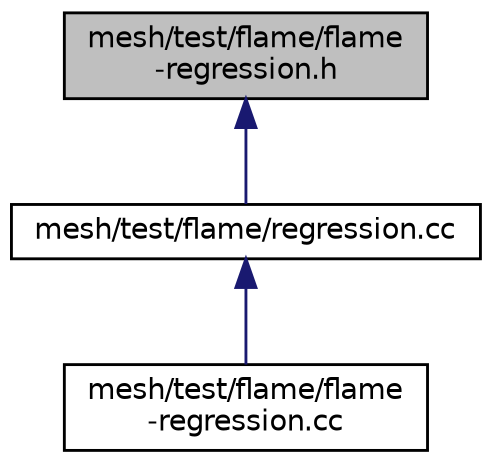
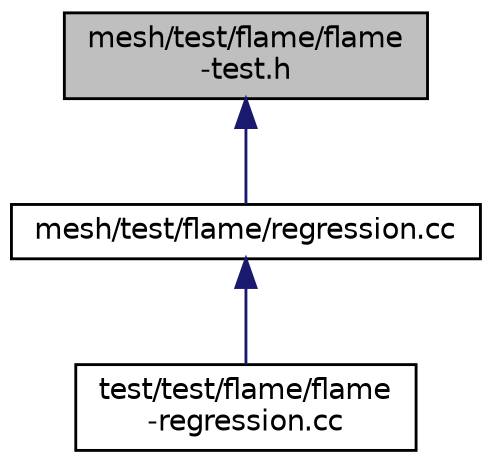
node "mesh/test/flame/flame -regression.h": label "mesh/test/flame/flame -regression.h" -> "mesh/test/flame/flame -test.h"
node "mesh/test/flame/flame -regression.cc": label "mesh/test/flame/flame -regression.cc" -> "test/test/flame/flame -regression.cc"
